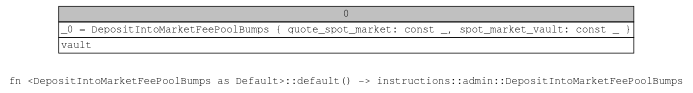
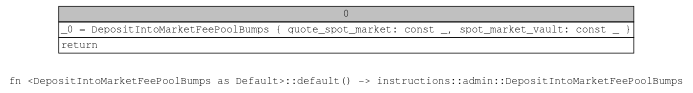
node "0": text "vault" -> "return"
